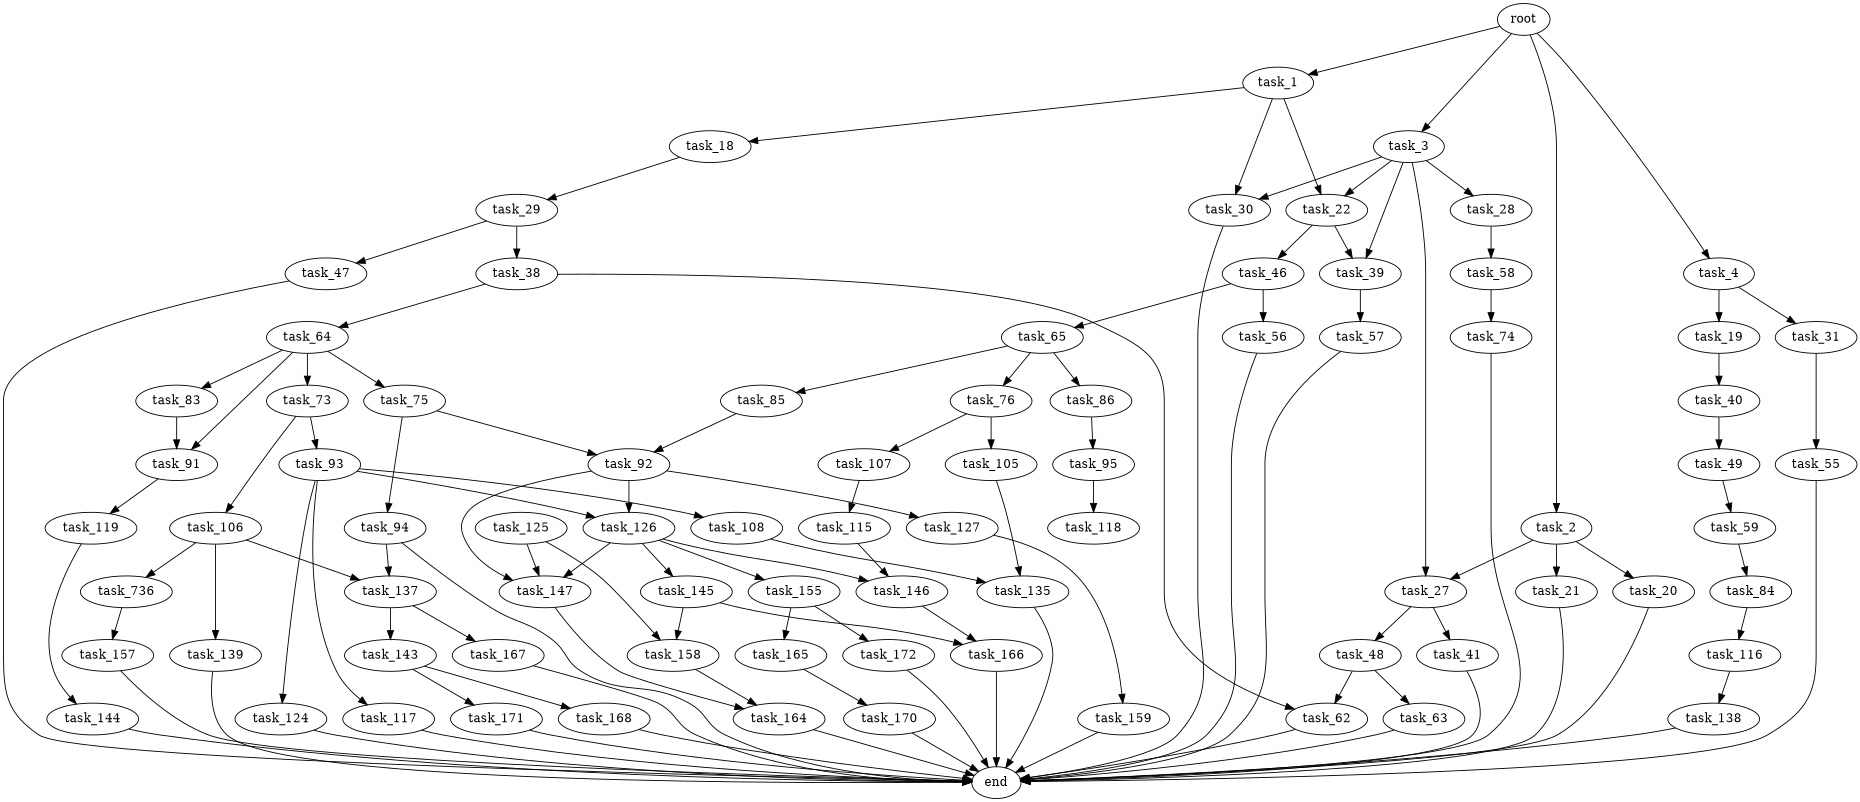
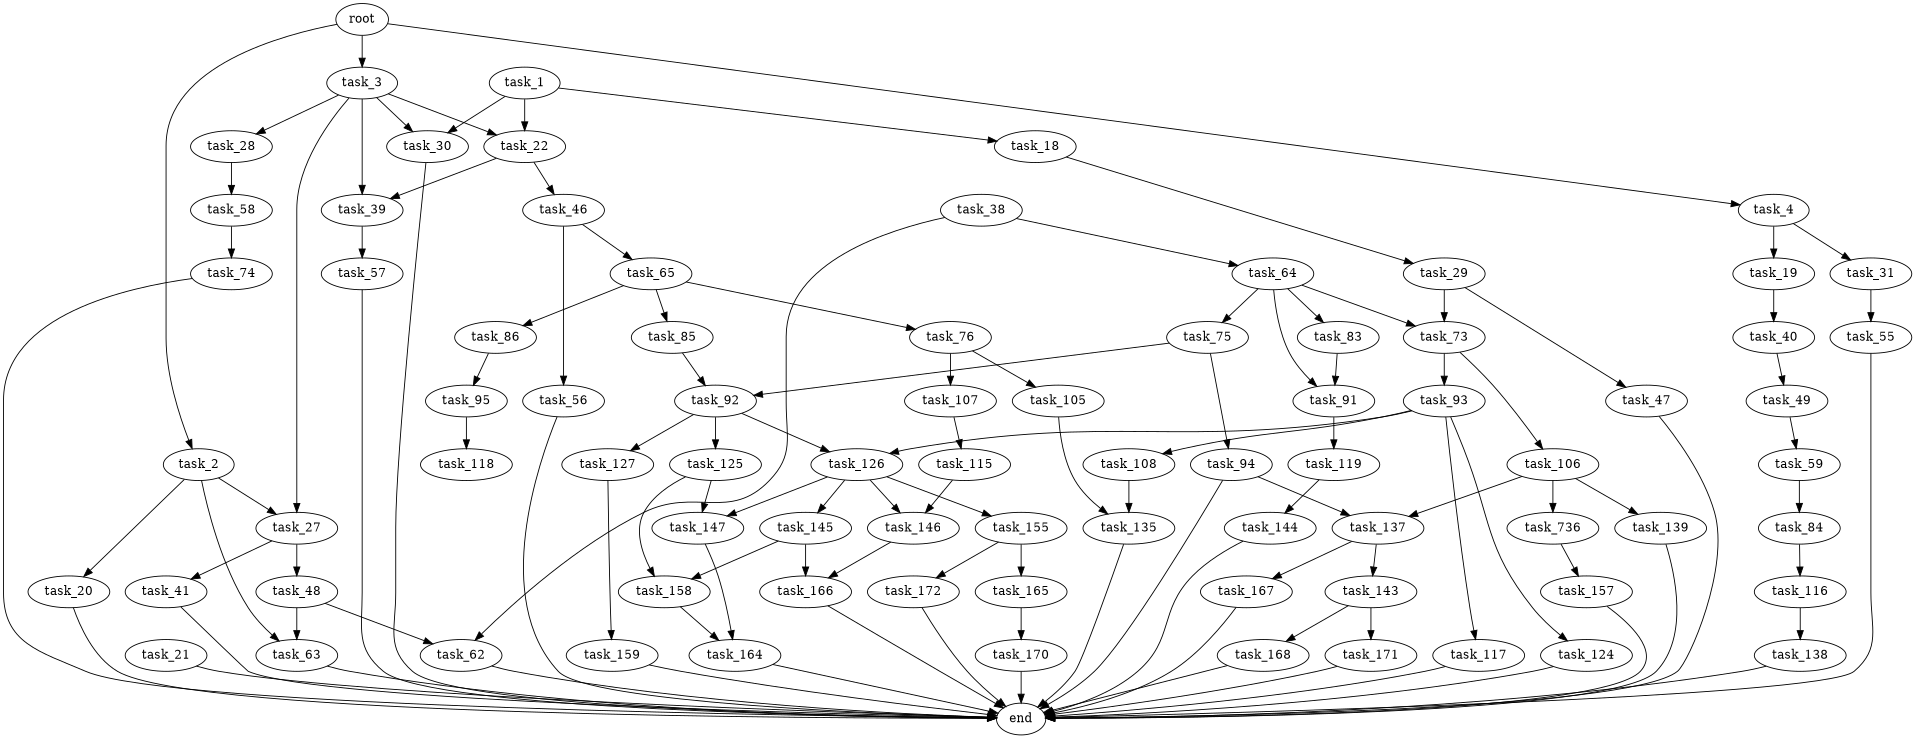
edge "root" -> "task_1": removed
edge "task_29" -> "task_38": now "task_29" -> "task_73"
edge "task_92" -> "task_147": now "task_92" -> "task_125"
edge "task_2" -> "task_21": now "task_2" -> "task_63"
